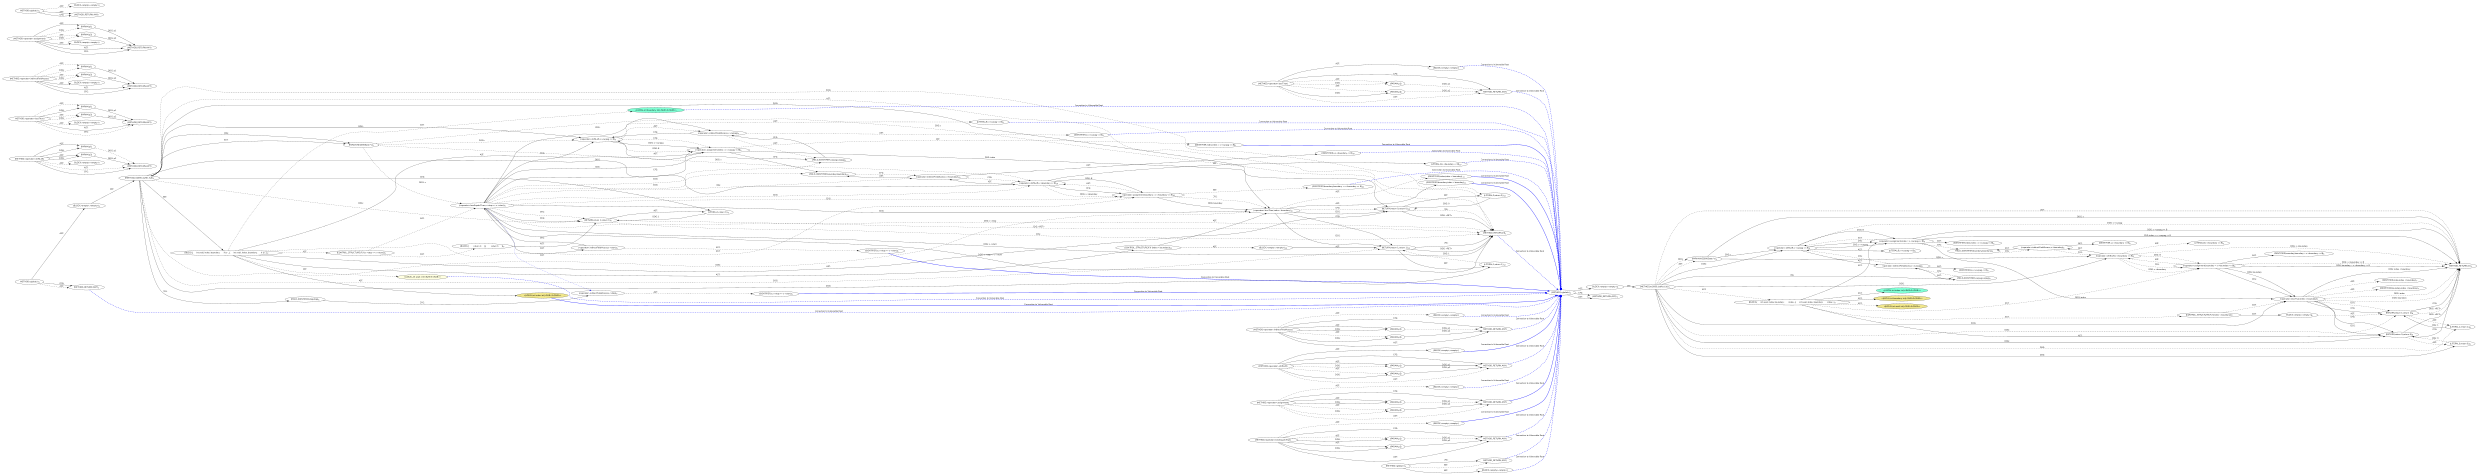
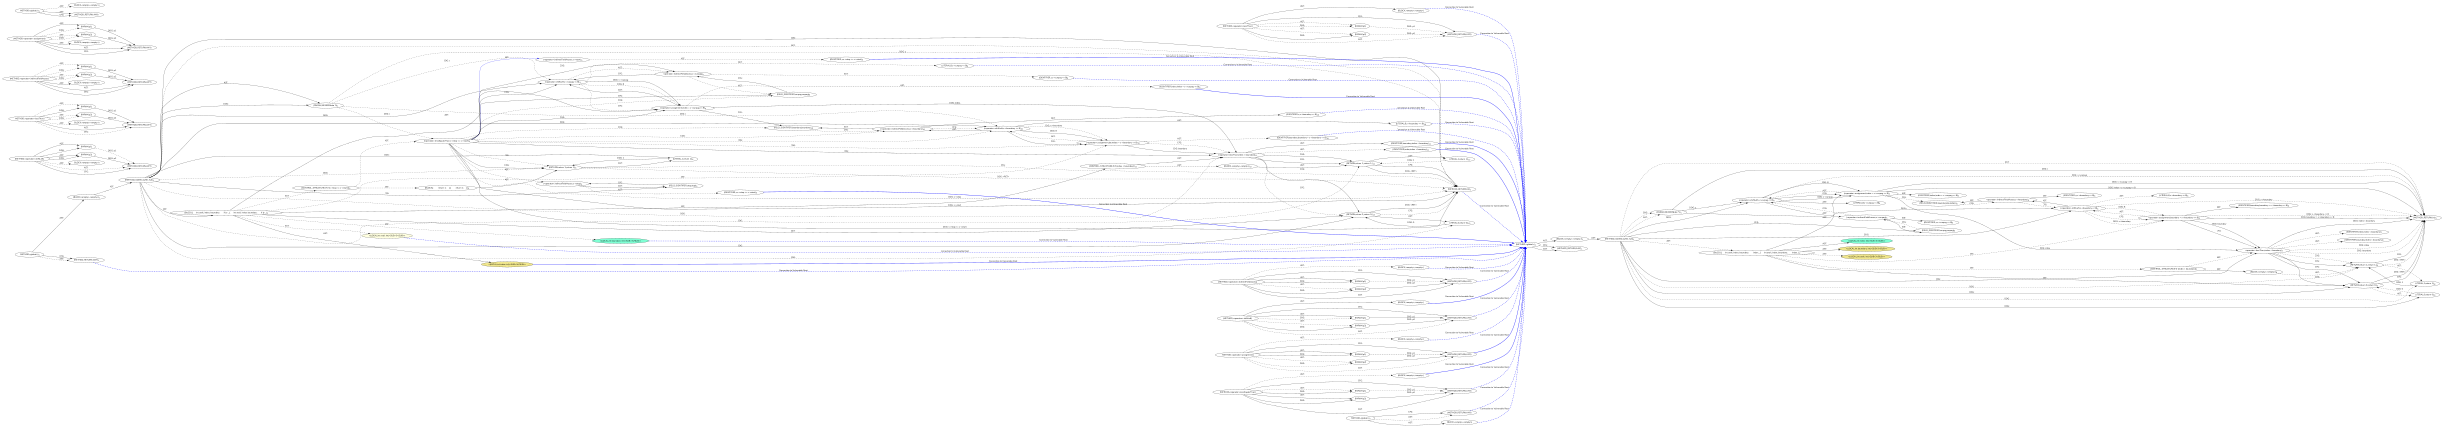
edge "(<operator>.indirectFieldAccess,s->stop)" -> "(FIELD_IDENTIFIER,stop,stop)": added, label "AST:"
edge "(<operator>.indirectFieldAccess,s->start)" -> "(<operator>.lessEqualsThan,s->stop <= s->start)": removed, label "CFG:"
edge "(<operator>.lessEqualsThan,s->stop <= s->start)" -> "(<operator>.indirectFieldAccess,s->start)": color black -> blue
edge "(<operator>.lessEqualsThan,s->stop <= s->start)" -> "(<operator>.indirectFieldAccess,s->stop)": color blue -> black
